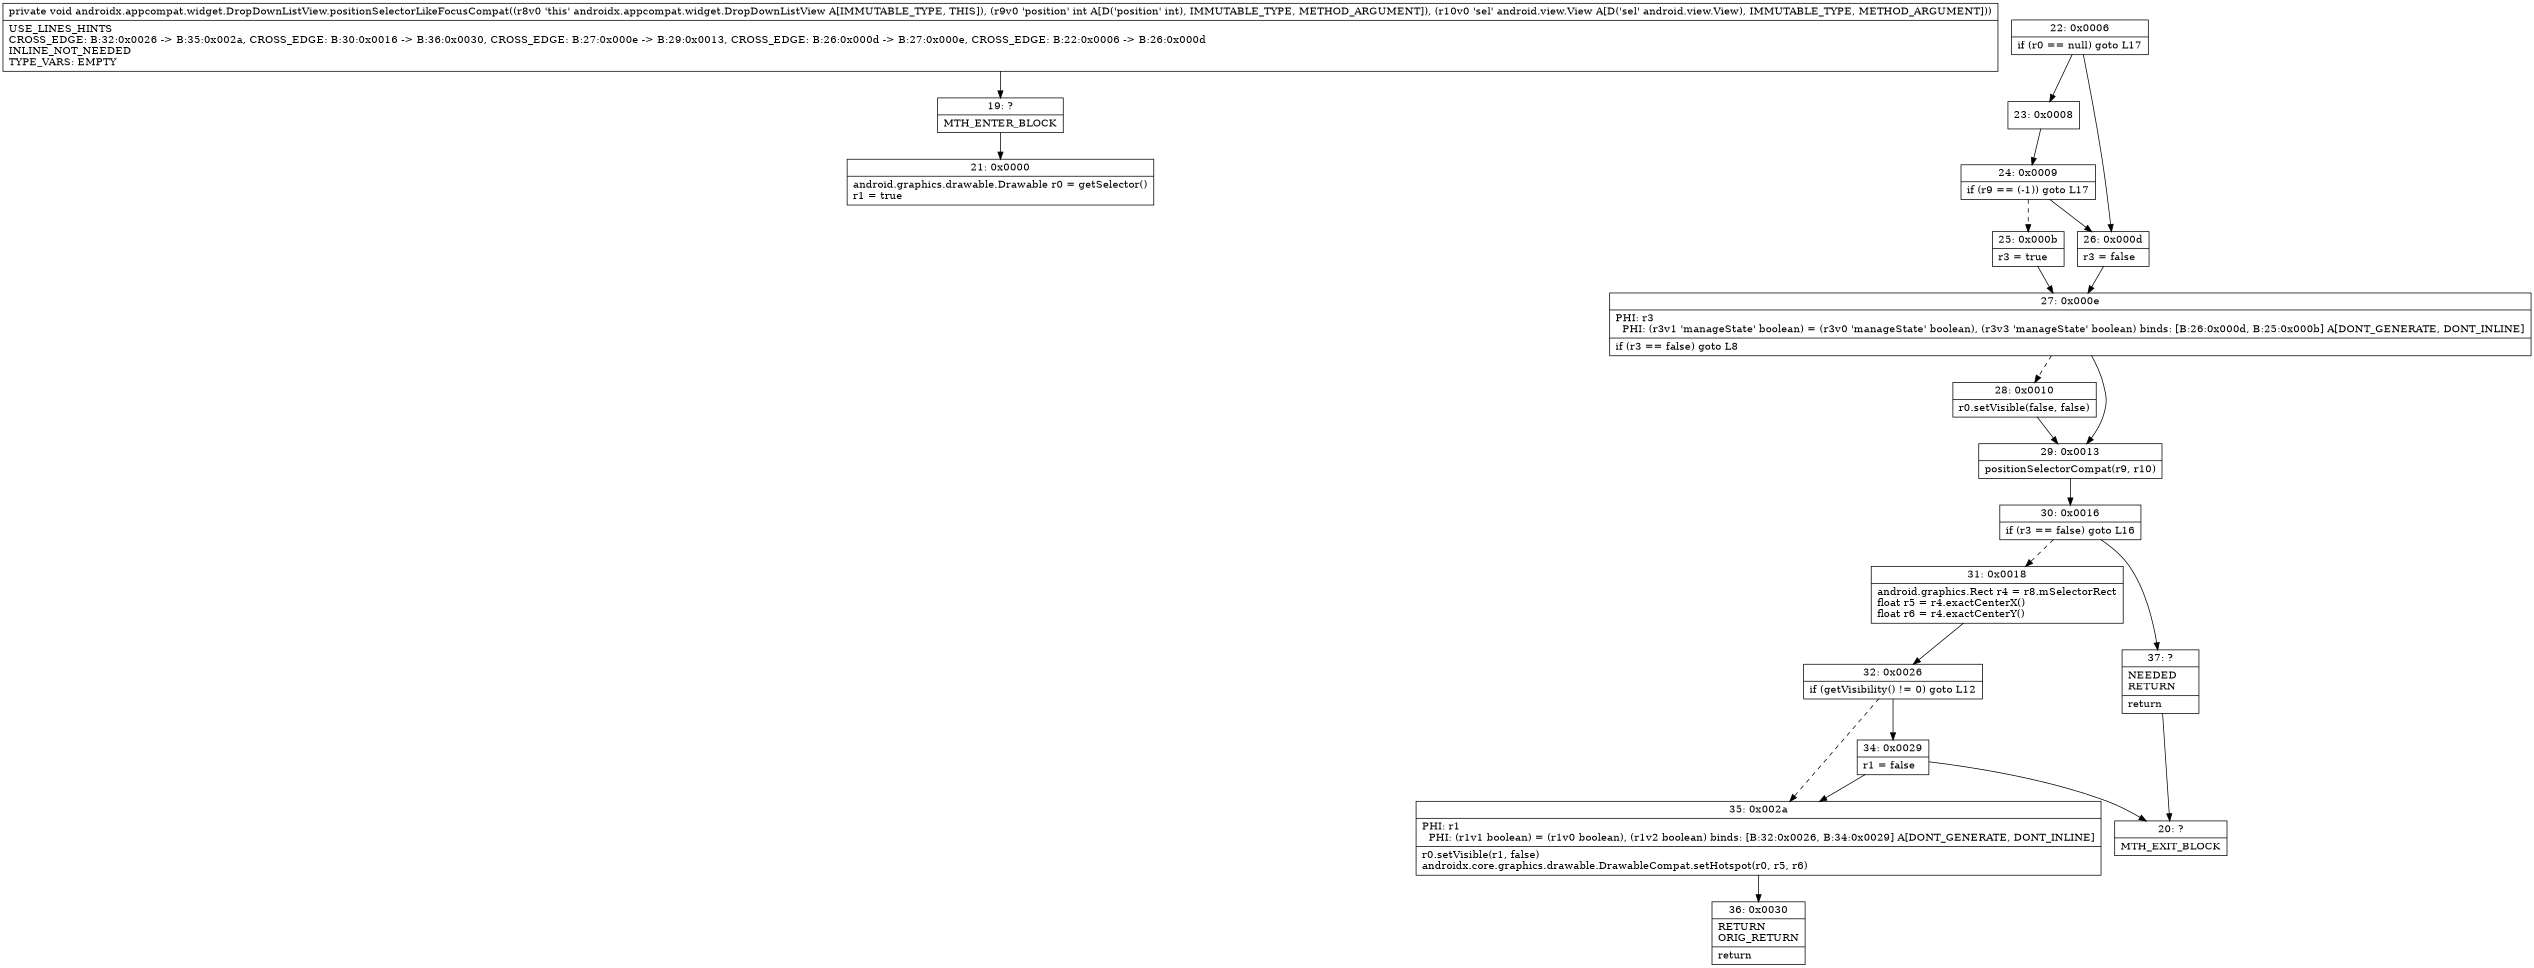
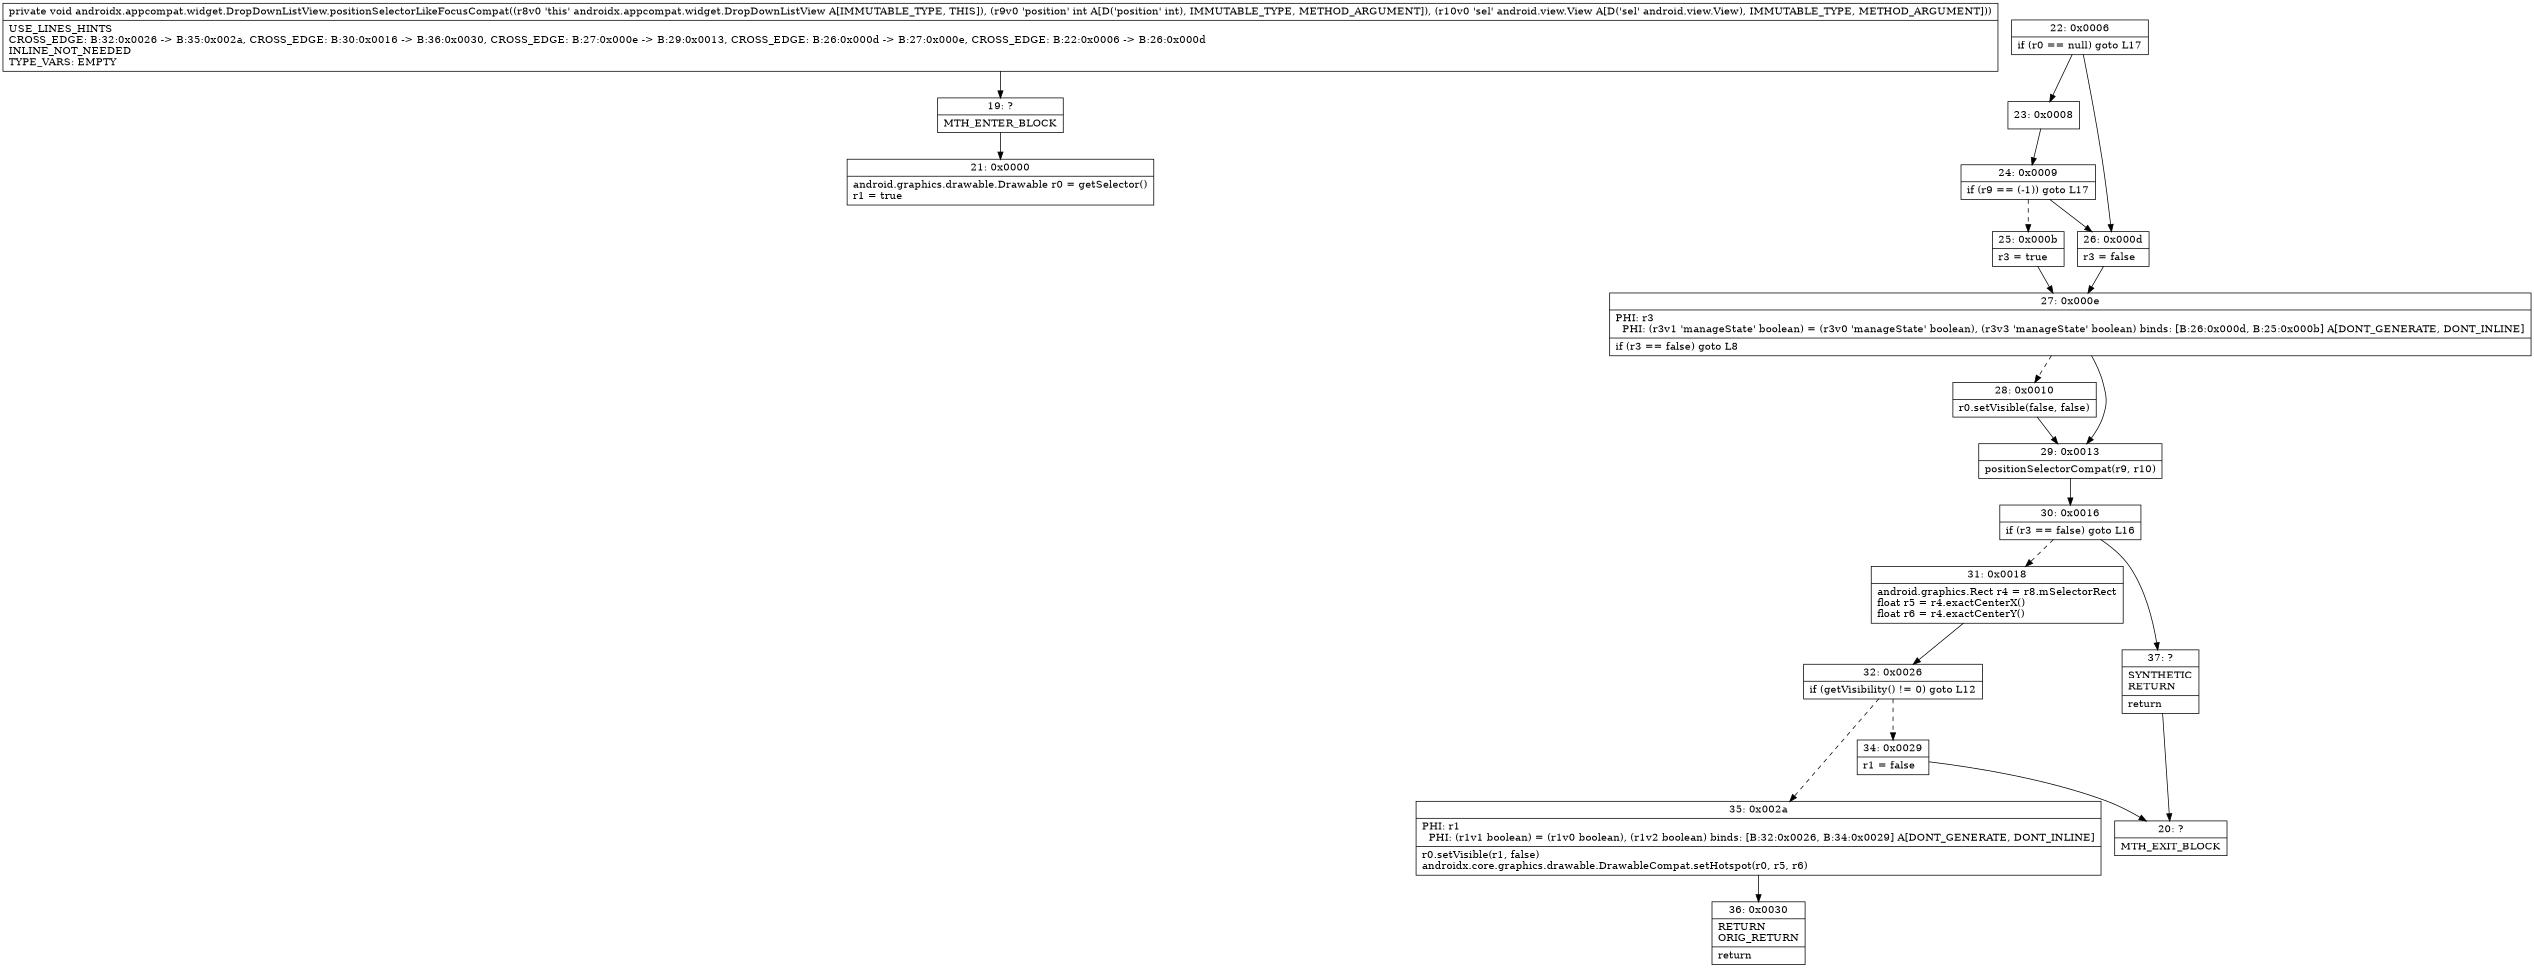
node "37: ?": text "NEEDED" -> "SYNTHETIC"
edge "32: 0x0026" -> "34: 0x0029": style solid -> dashed
edge "34: 0x0029" -> "35: 0x002a": removed
